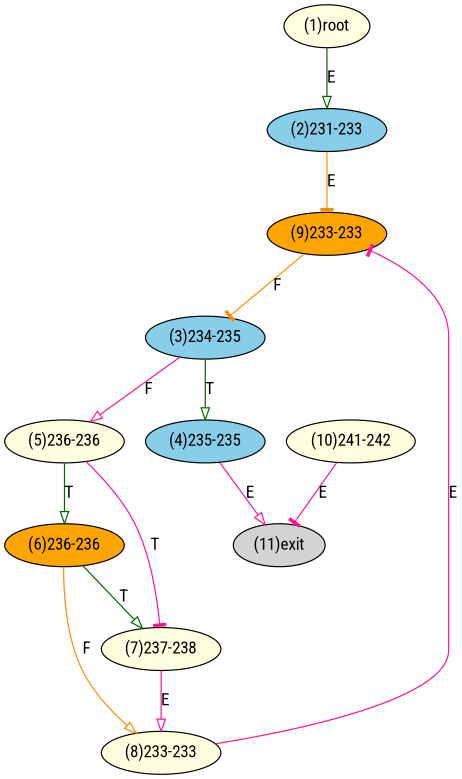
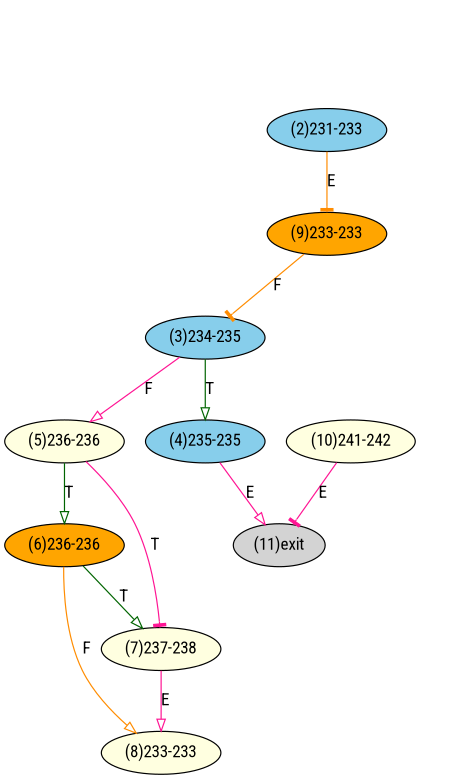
node "(1)root": removed
edge "(8)233-233" -> "(9)233-233": removed, label "E"
